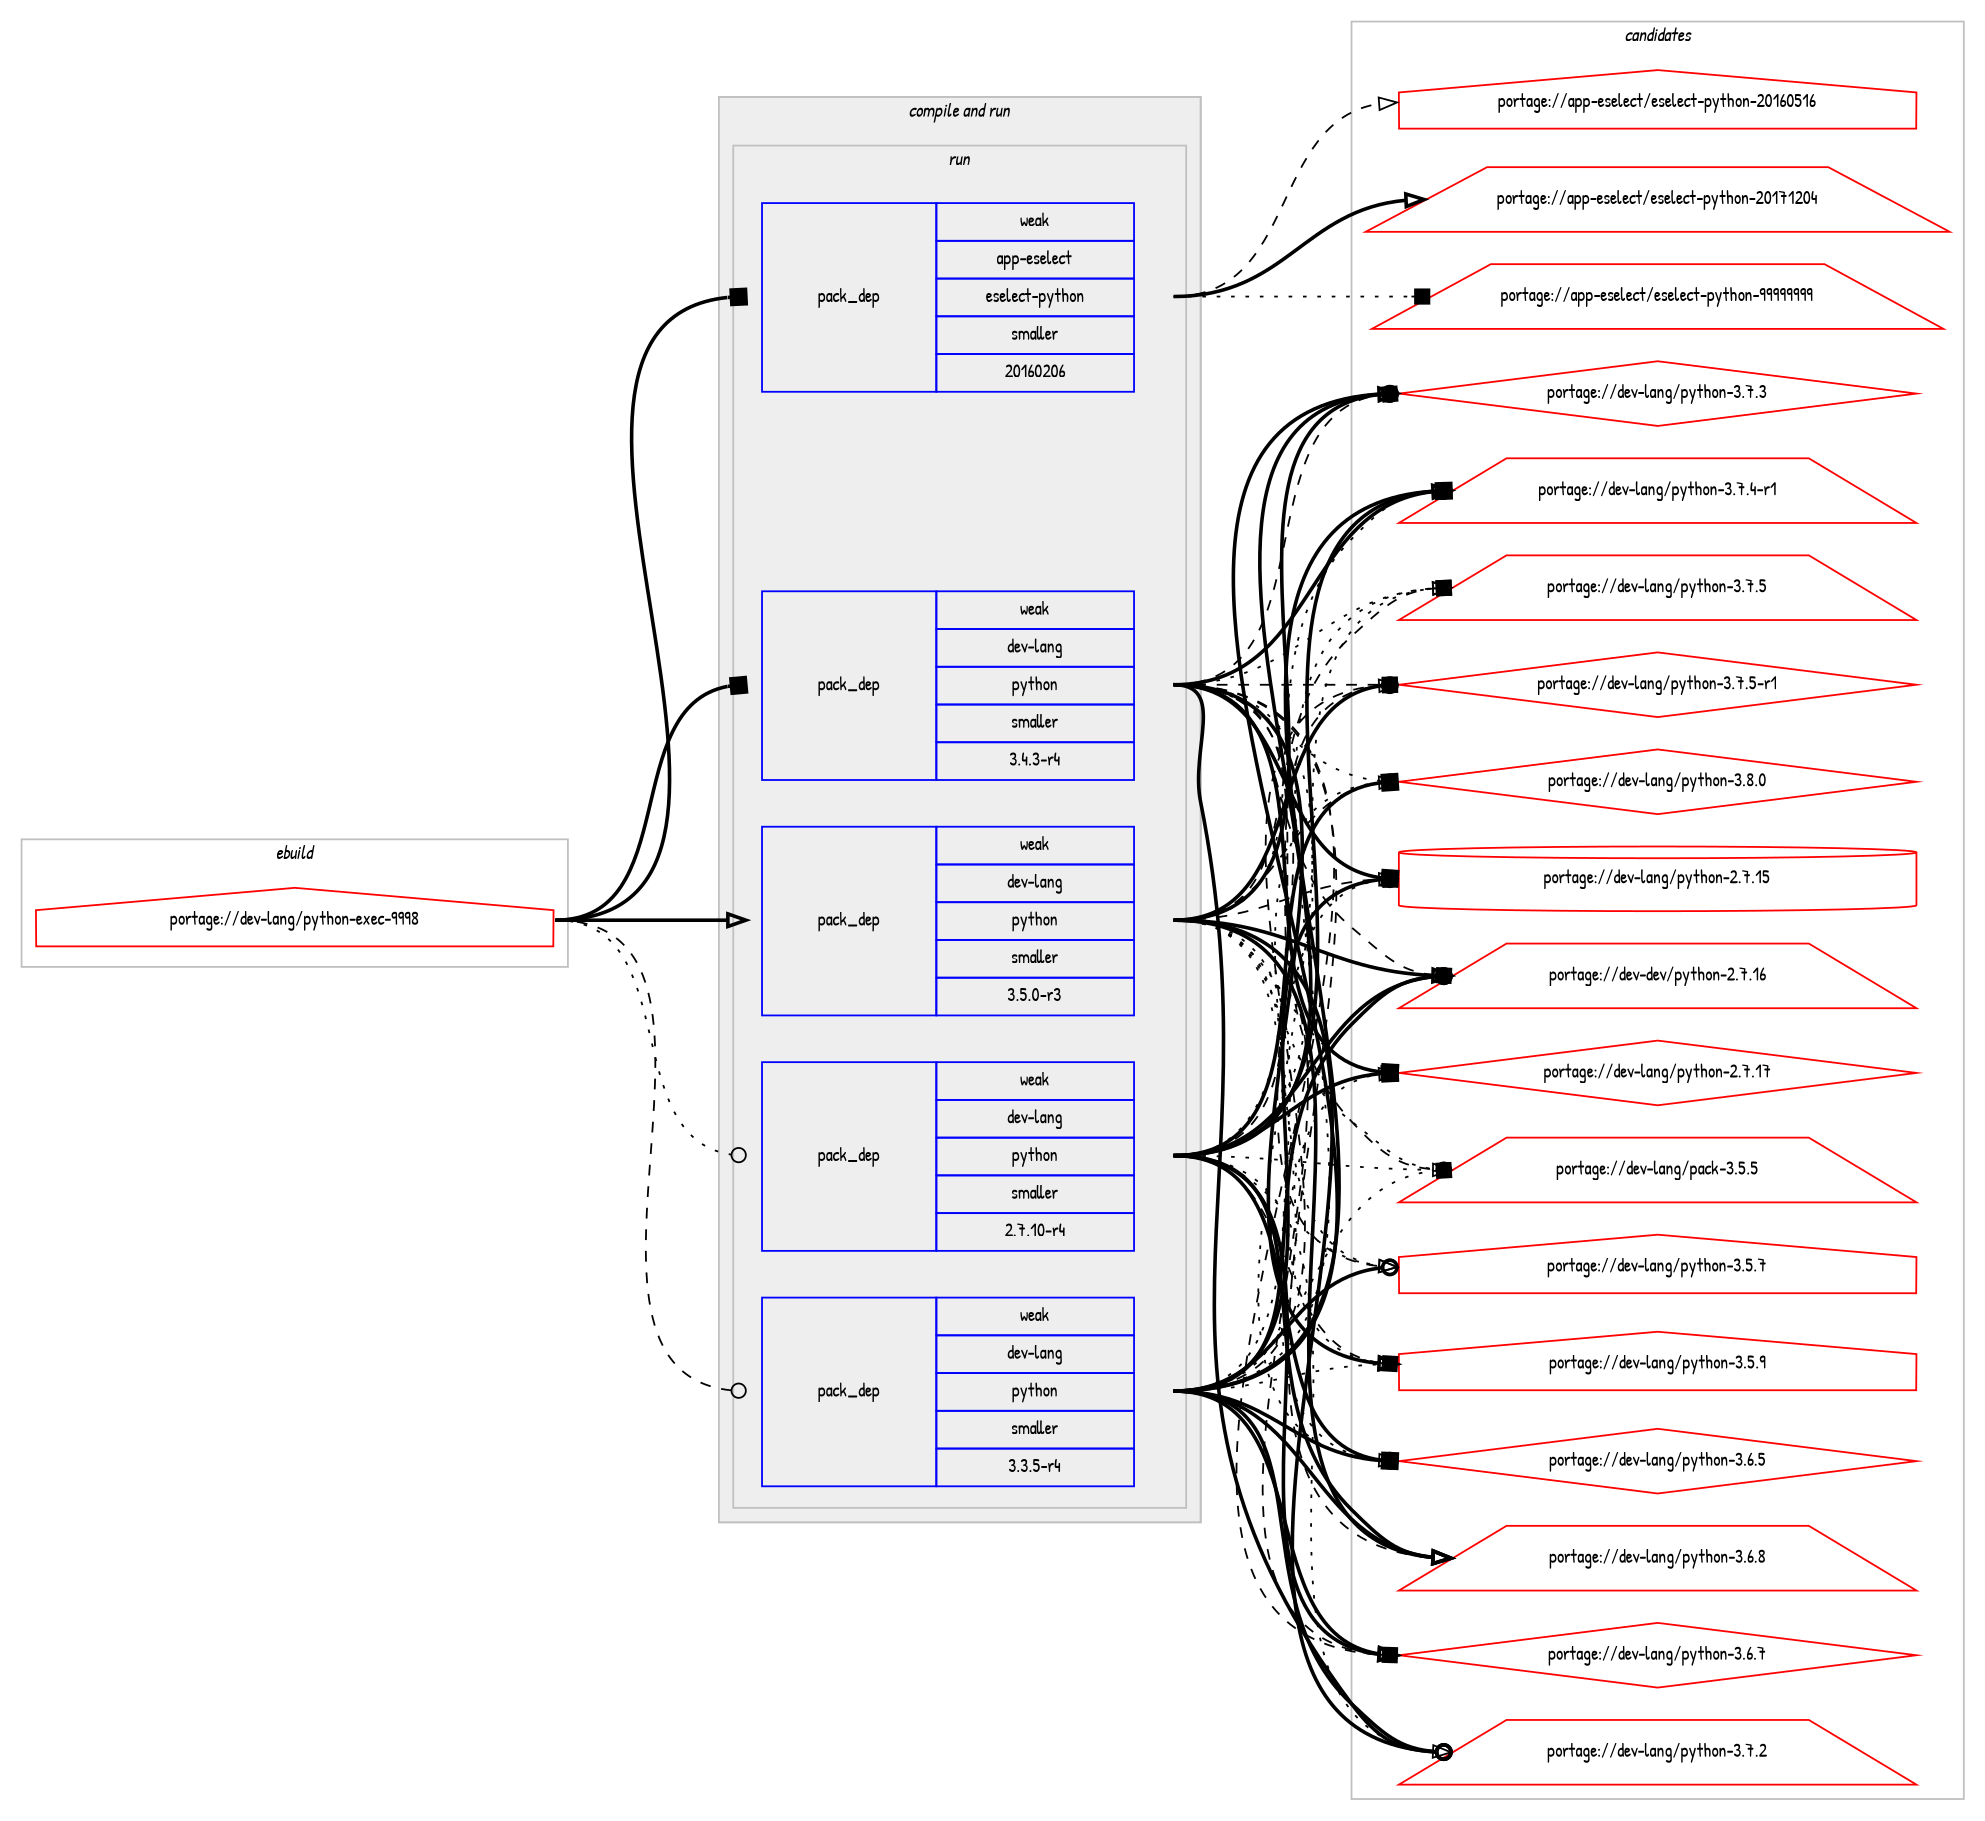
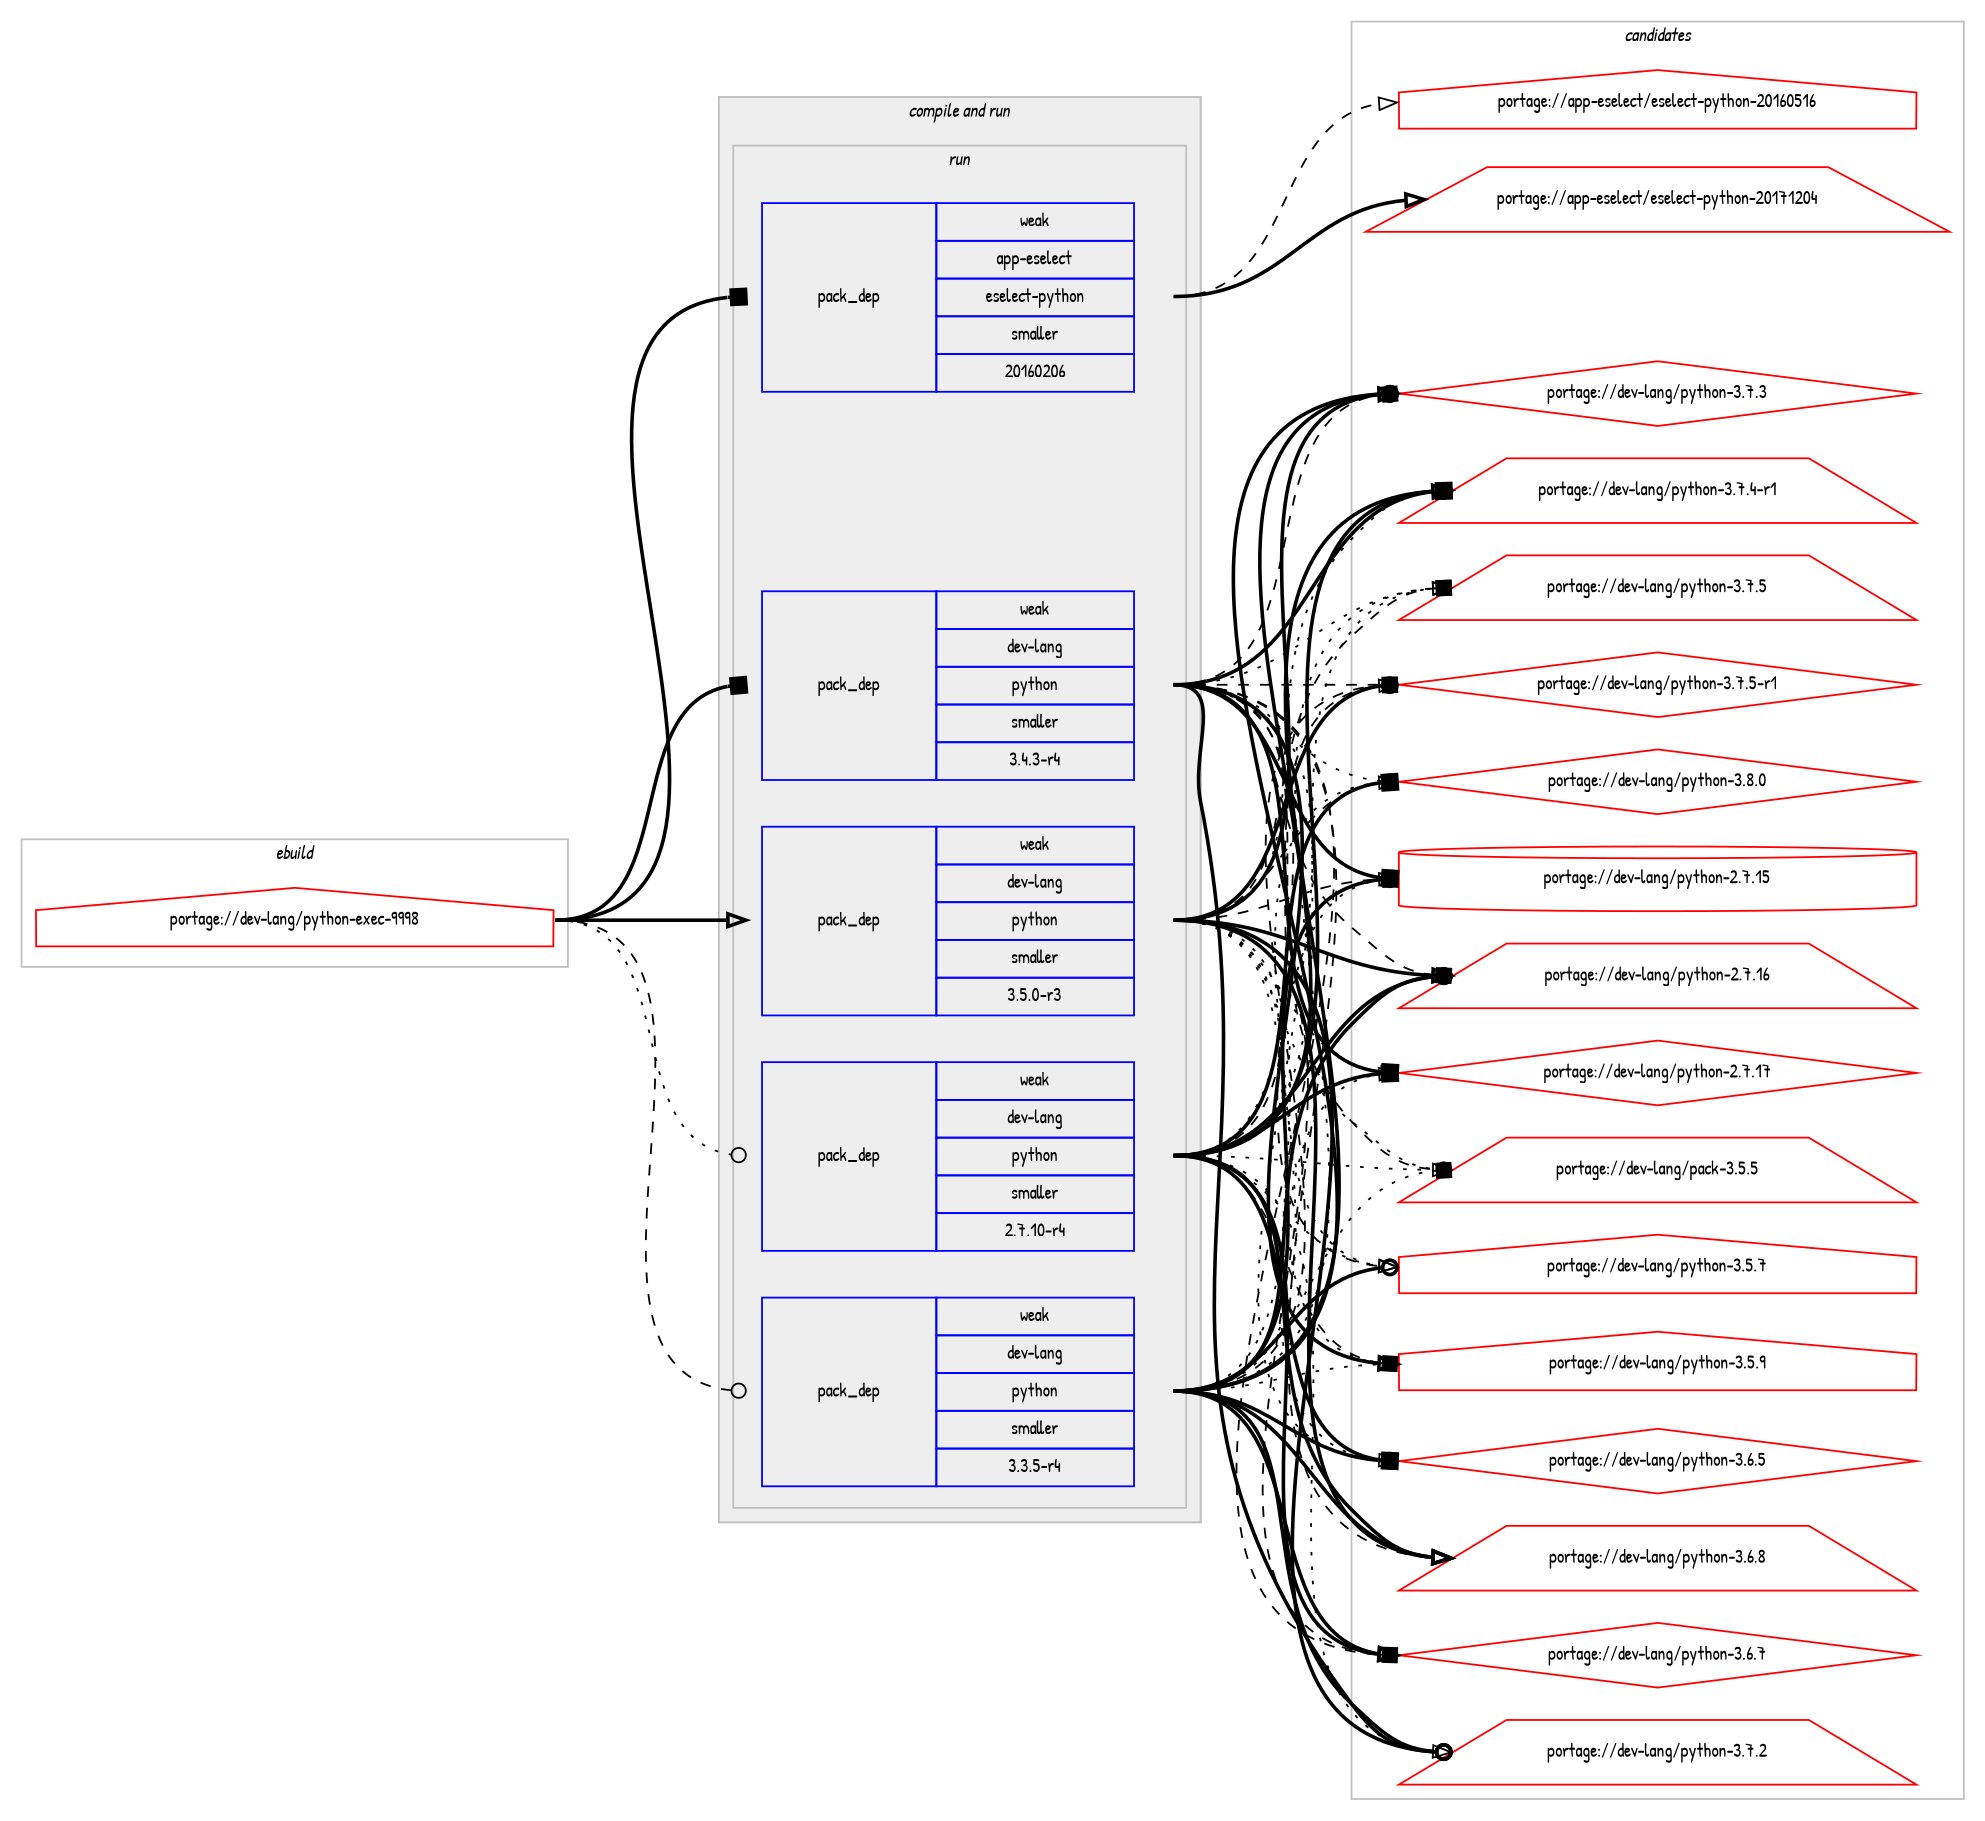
node "portage://app-eselect/eselect-python-99999999": removed
node "portage://dev-dev/python-2.7.16": label "portage://dev-dev/python-2.7.16" -> "portage://dev-lang/python-2.7.16"
